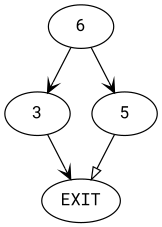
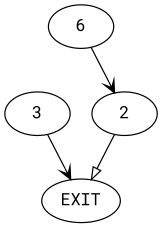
edge "6" -> "3": removed
node "5": label "5" -> "2"
